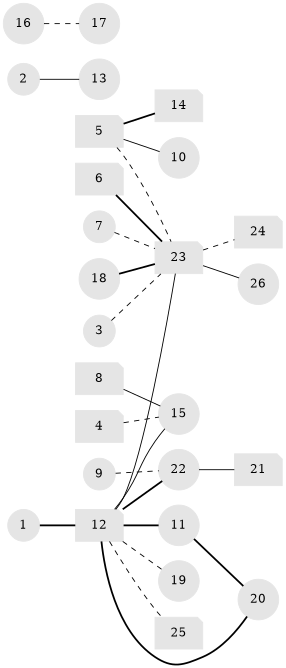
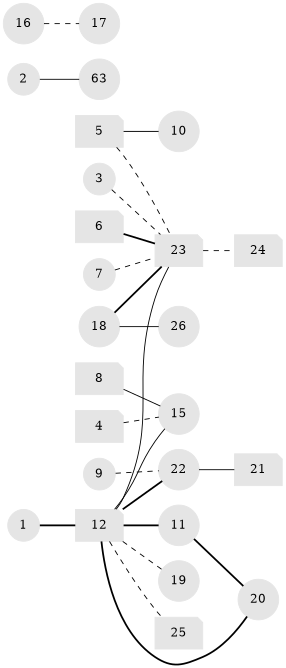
node "13": label "13" -> "63"
node "14": removed
edge "23" -- "26": now "18" -- "26"
